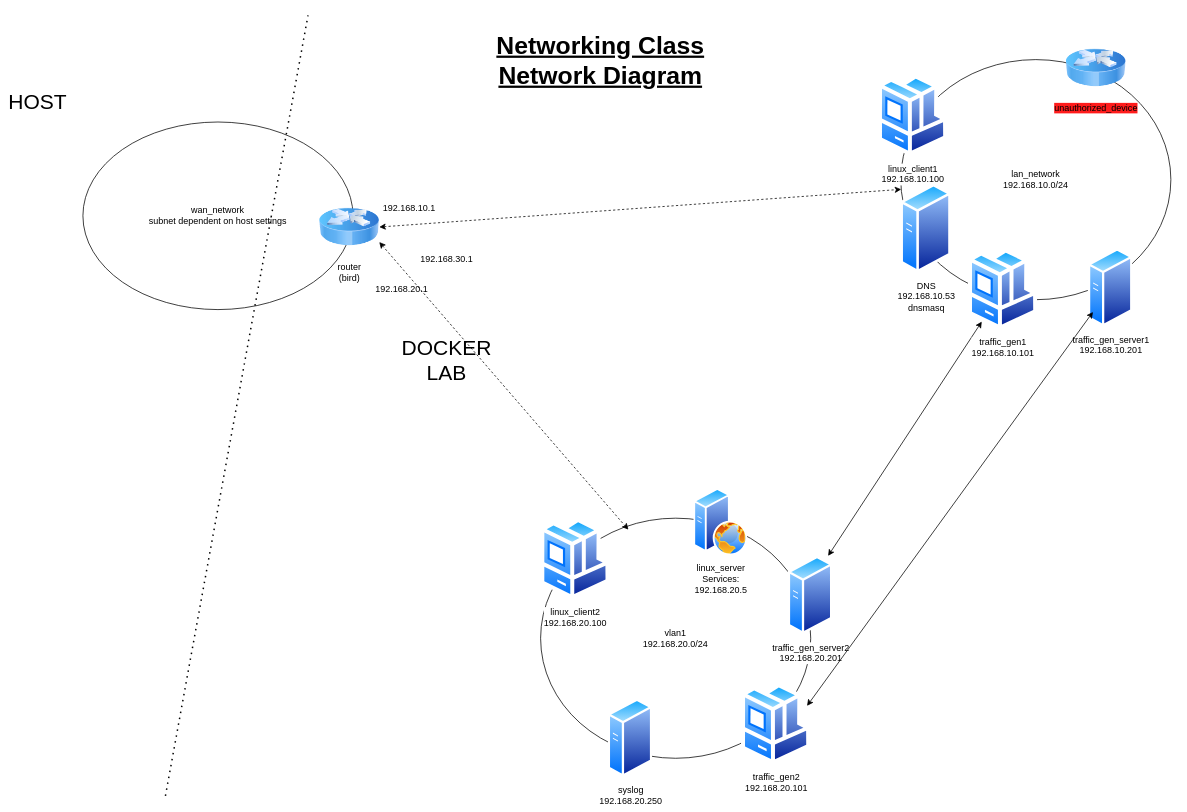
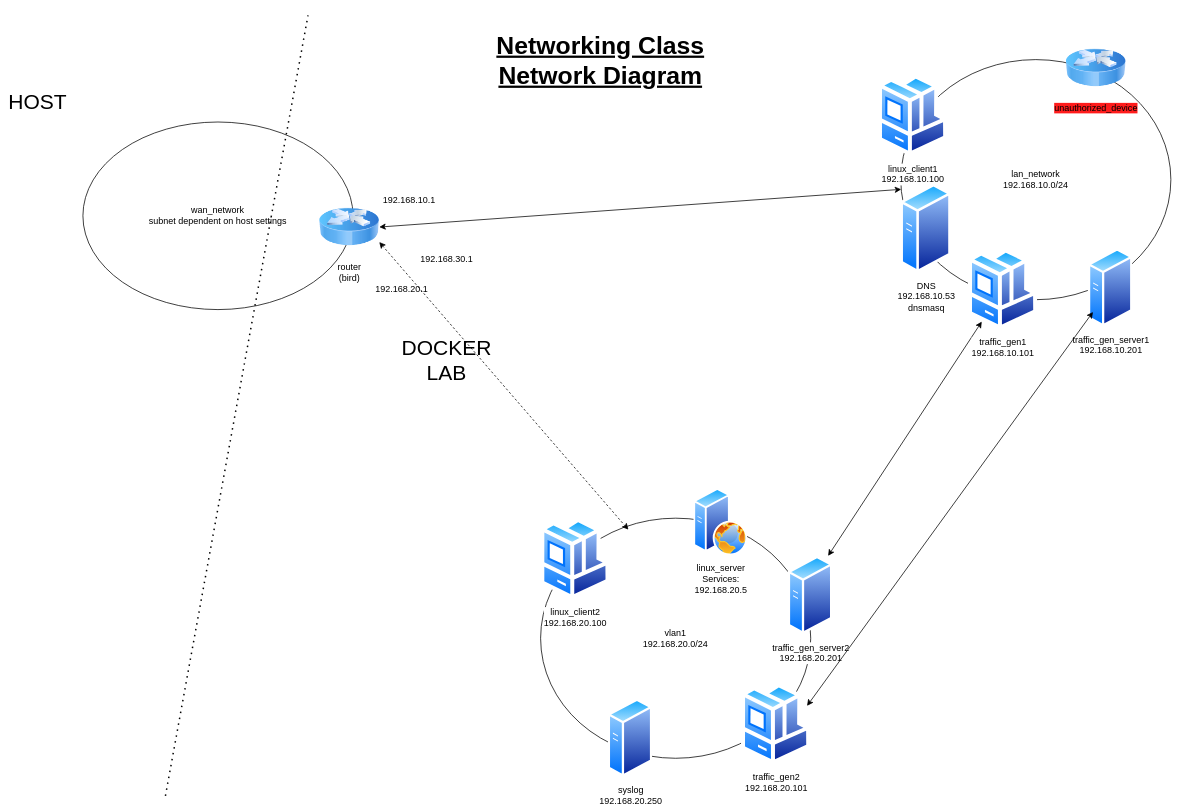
node "192.168.10.1": moved (409, 208) -> (409, 201)
edge "lan_network 192.168.10.0/24" -- "router (bird)": style dashed -> solid
